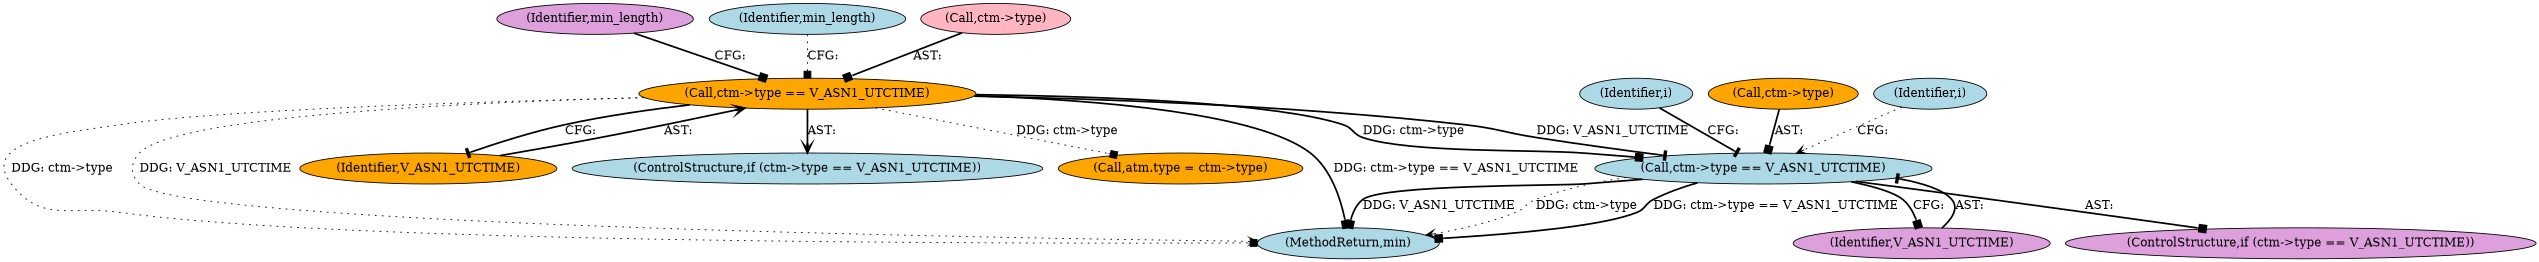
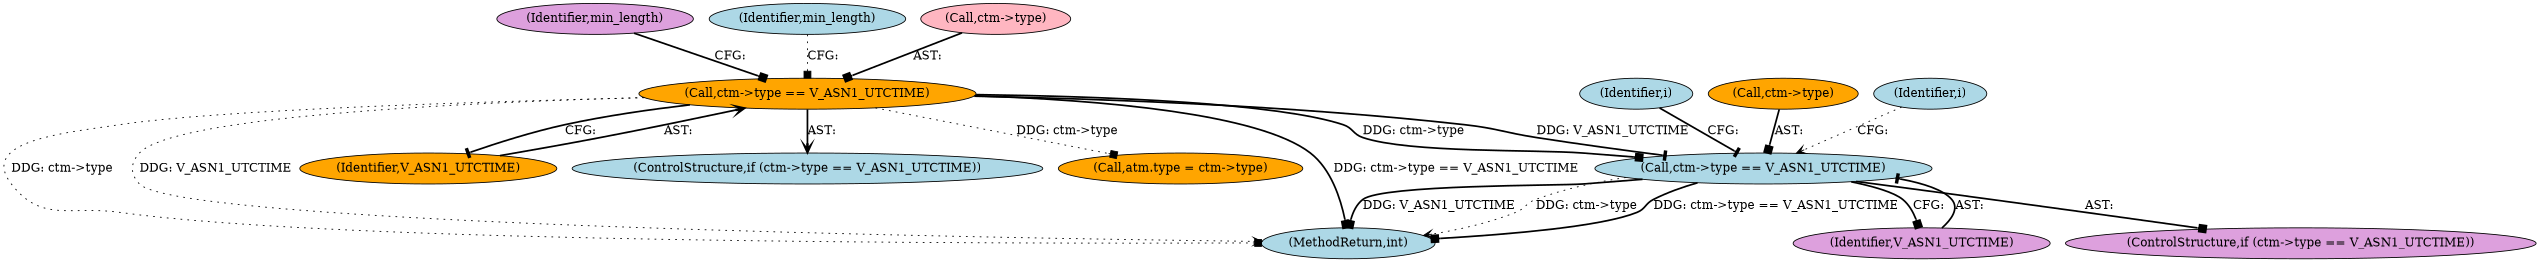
node "(MethodReturn,min)": label "(MethodReturn,min)" -> "(MethodReturn,int)"
